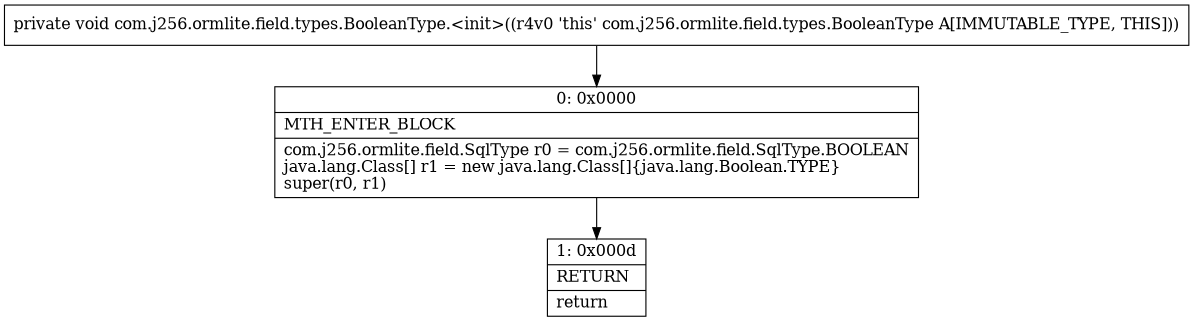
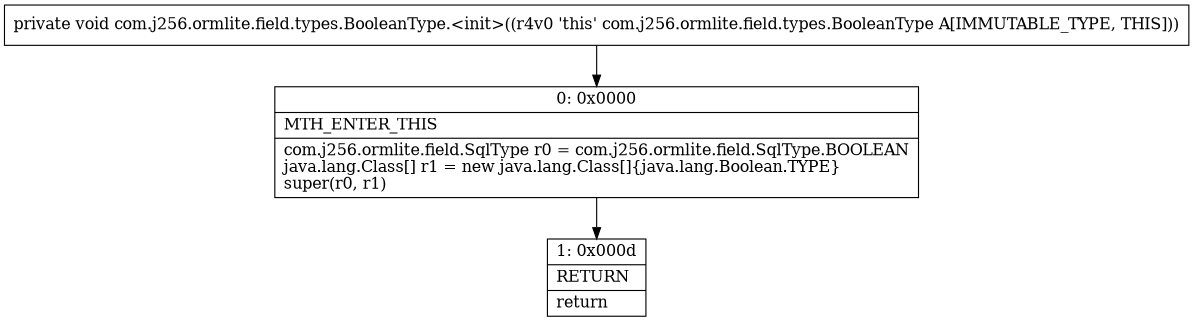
node "0: 0x0000": text "MTH_ENTER_BLOCK" -> "MTH_ENTER_THIS"
